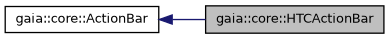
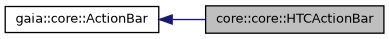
node "gaia::core::HTCActionBar": label "gaia::core::HTCActionBar" -> "core::core::HTCActionBar"
